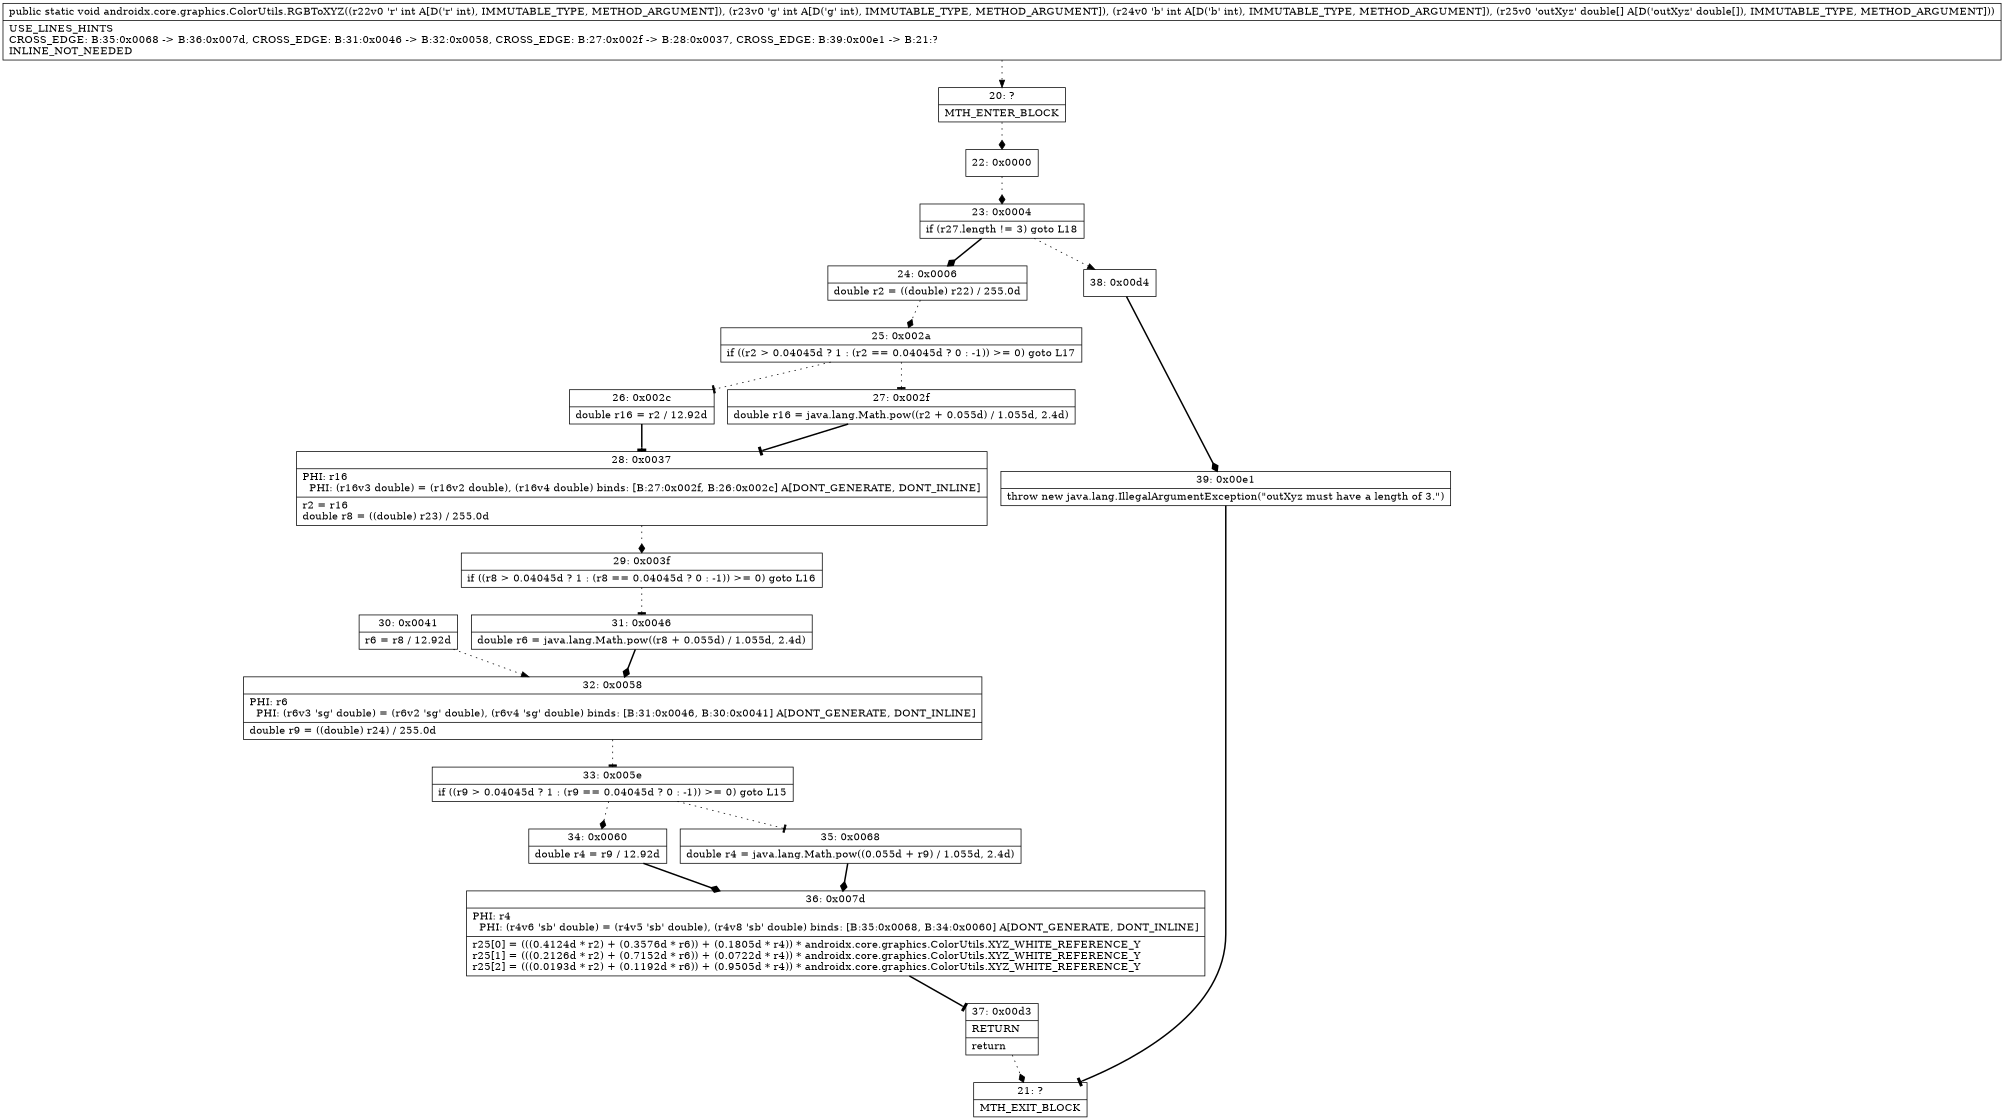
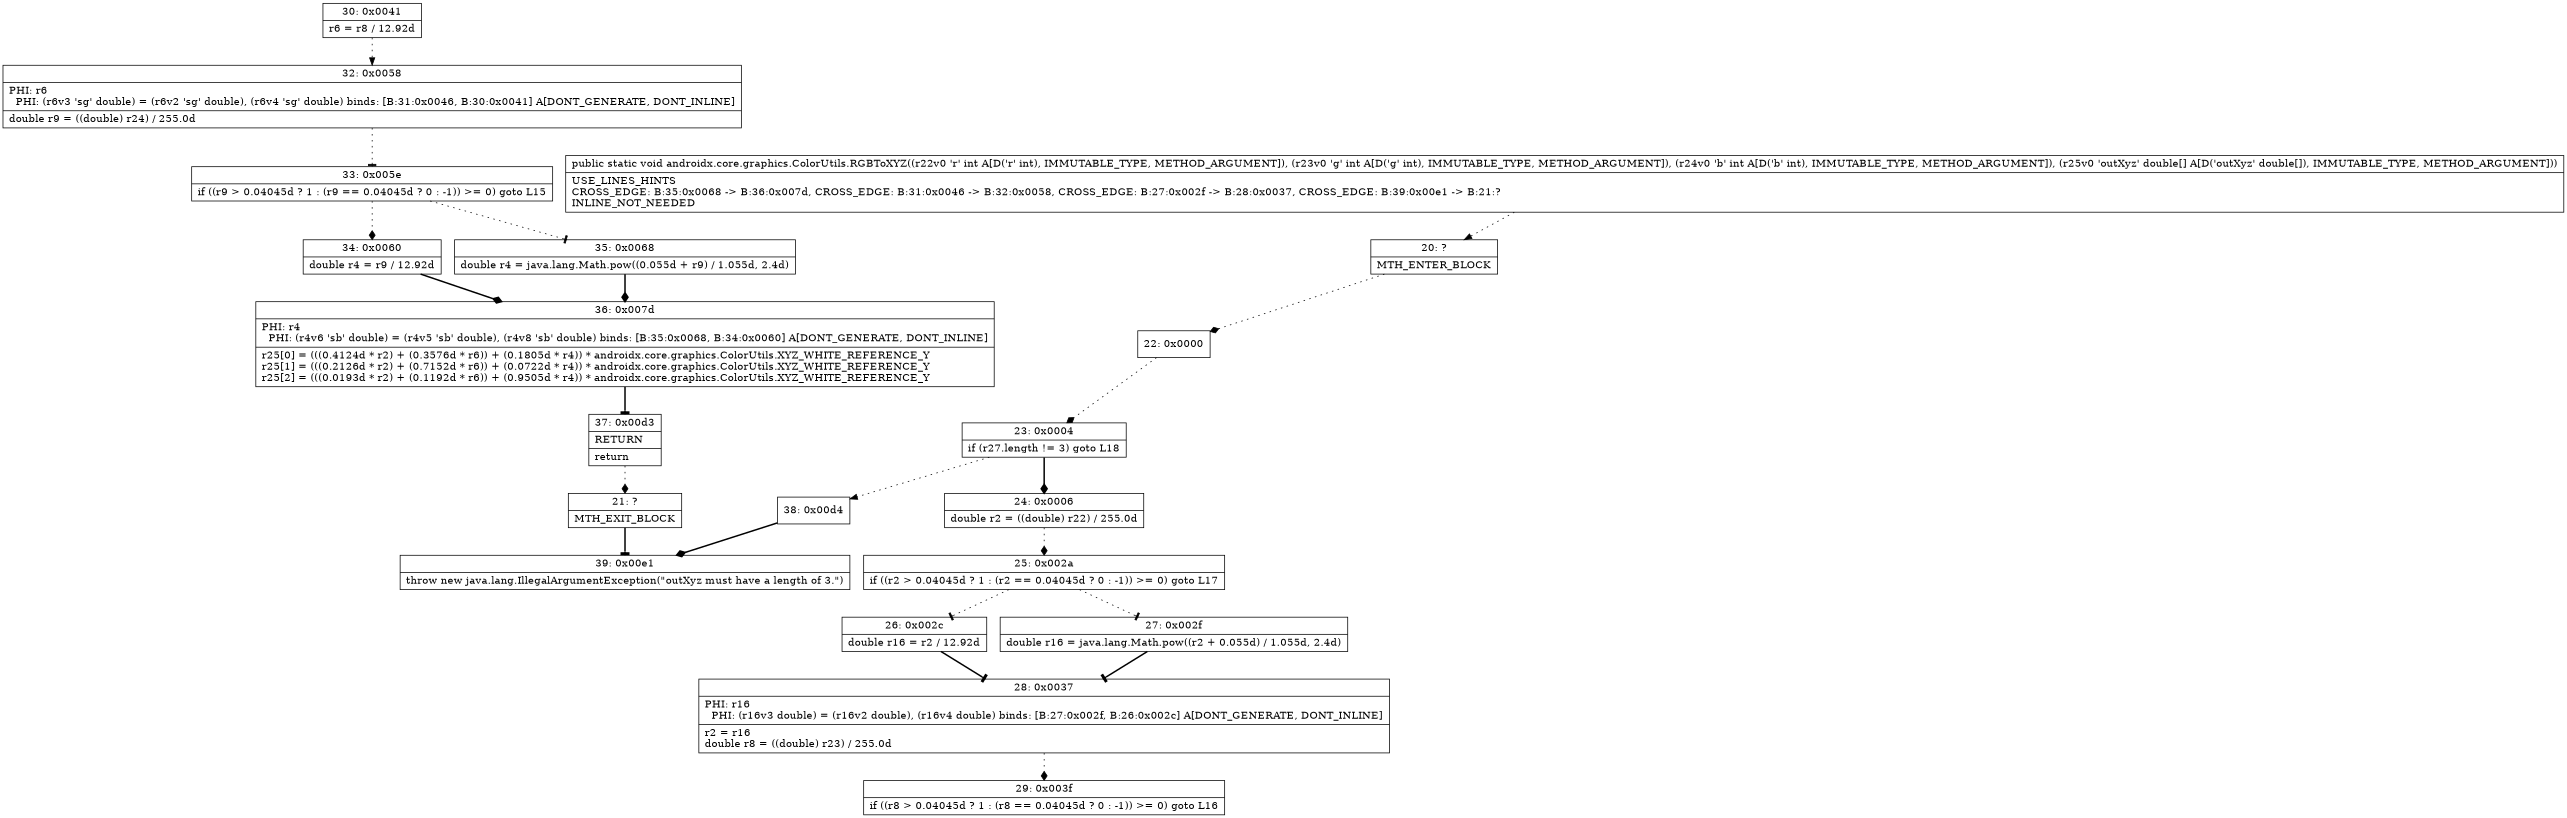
node "31: 0x0046": removed
edge "39: 0x00e1" -> "21: ?": reversed
